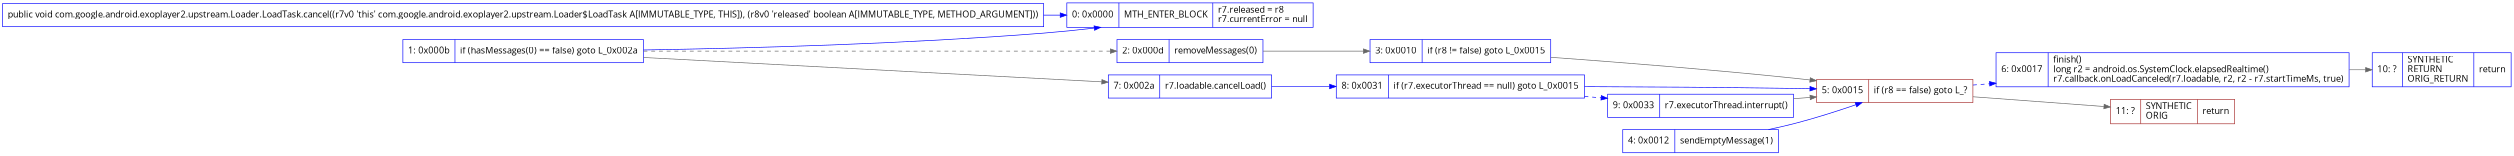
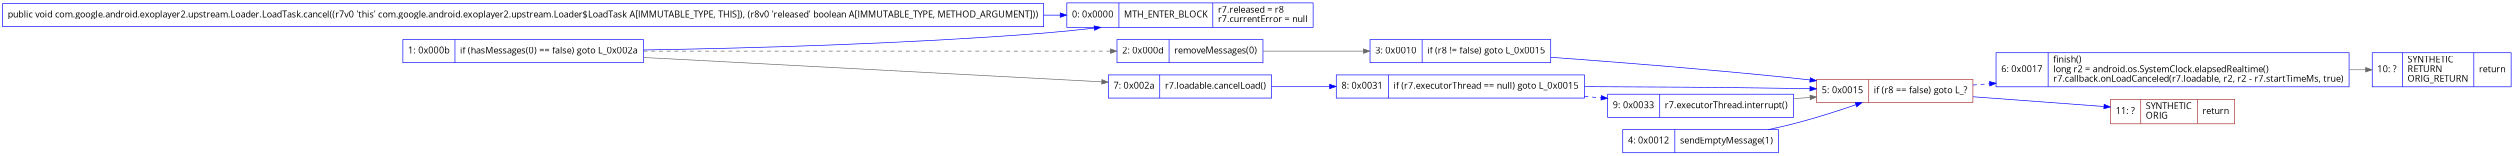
edge "3: 0x0010" -> "5: 0x0015": color gray40 -> blue
edge "5: 0x0015" -> "11: ?": color gray40 -> blue
